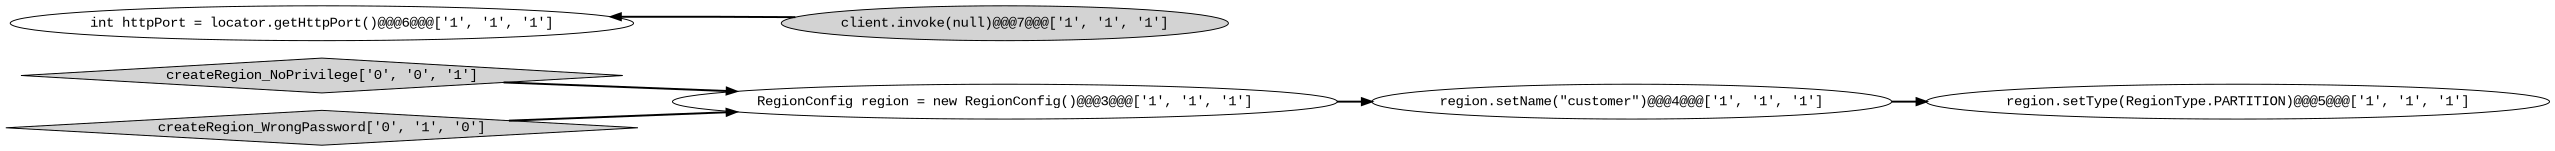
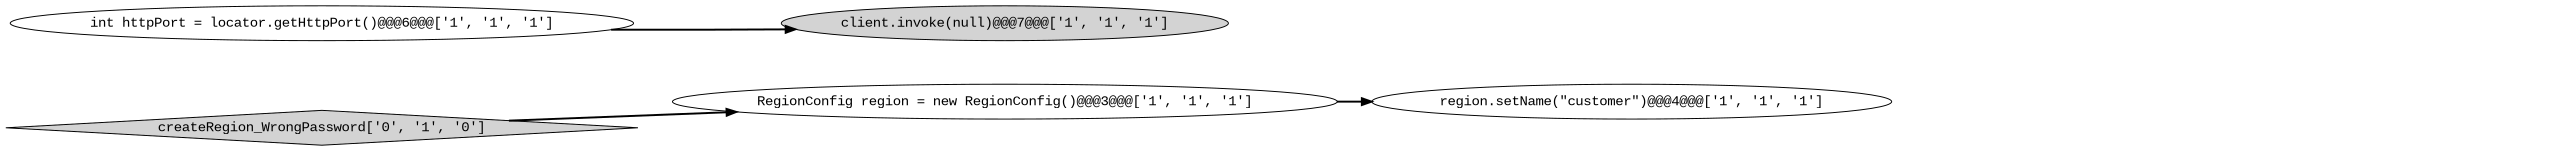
edge "client.invoke(null)@@@7@@@['1', '1', '1']" -> "int httpPort = locator.getHttpPort()@@@6@@@['1', '1', '1']": reversed
node "createRegion_NoPrivilege['0', '0', '1']": removed
node "region.setType(RegionType.PARTITION)@@@5@@@['1', '1', '1']": removed
